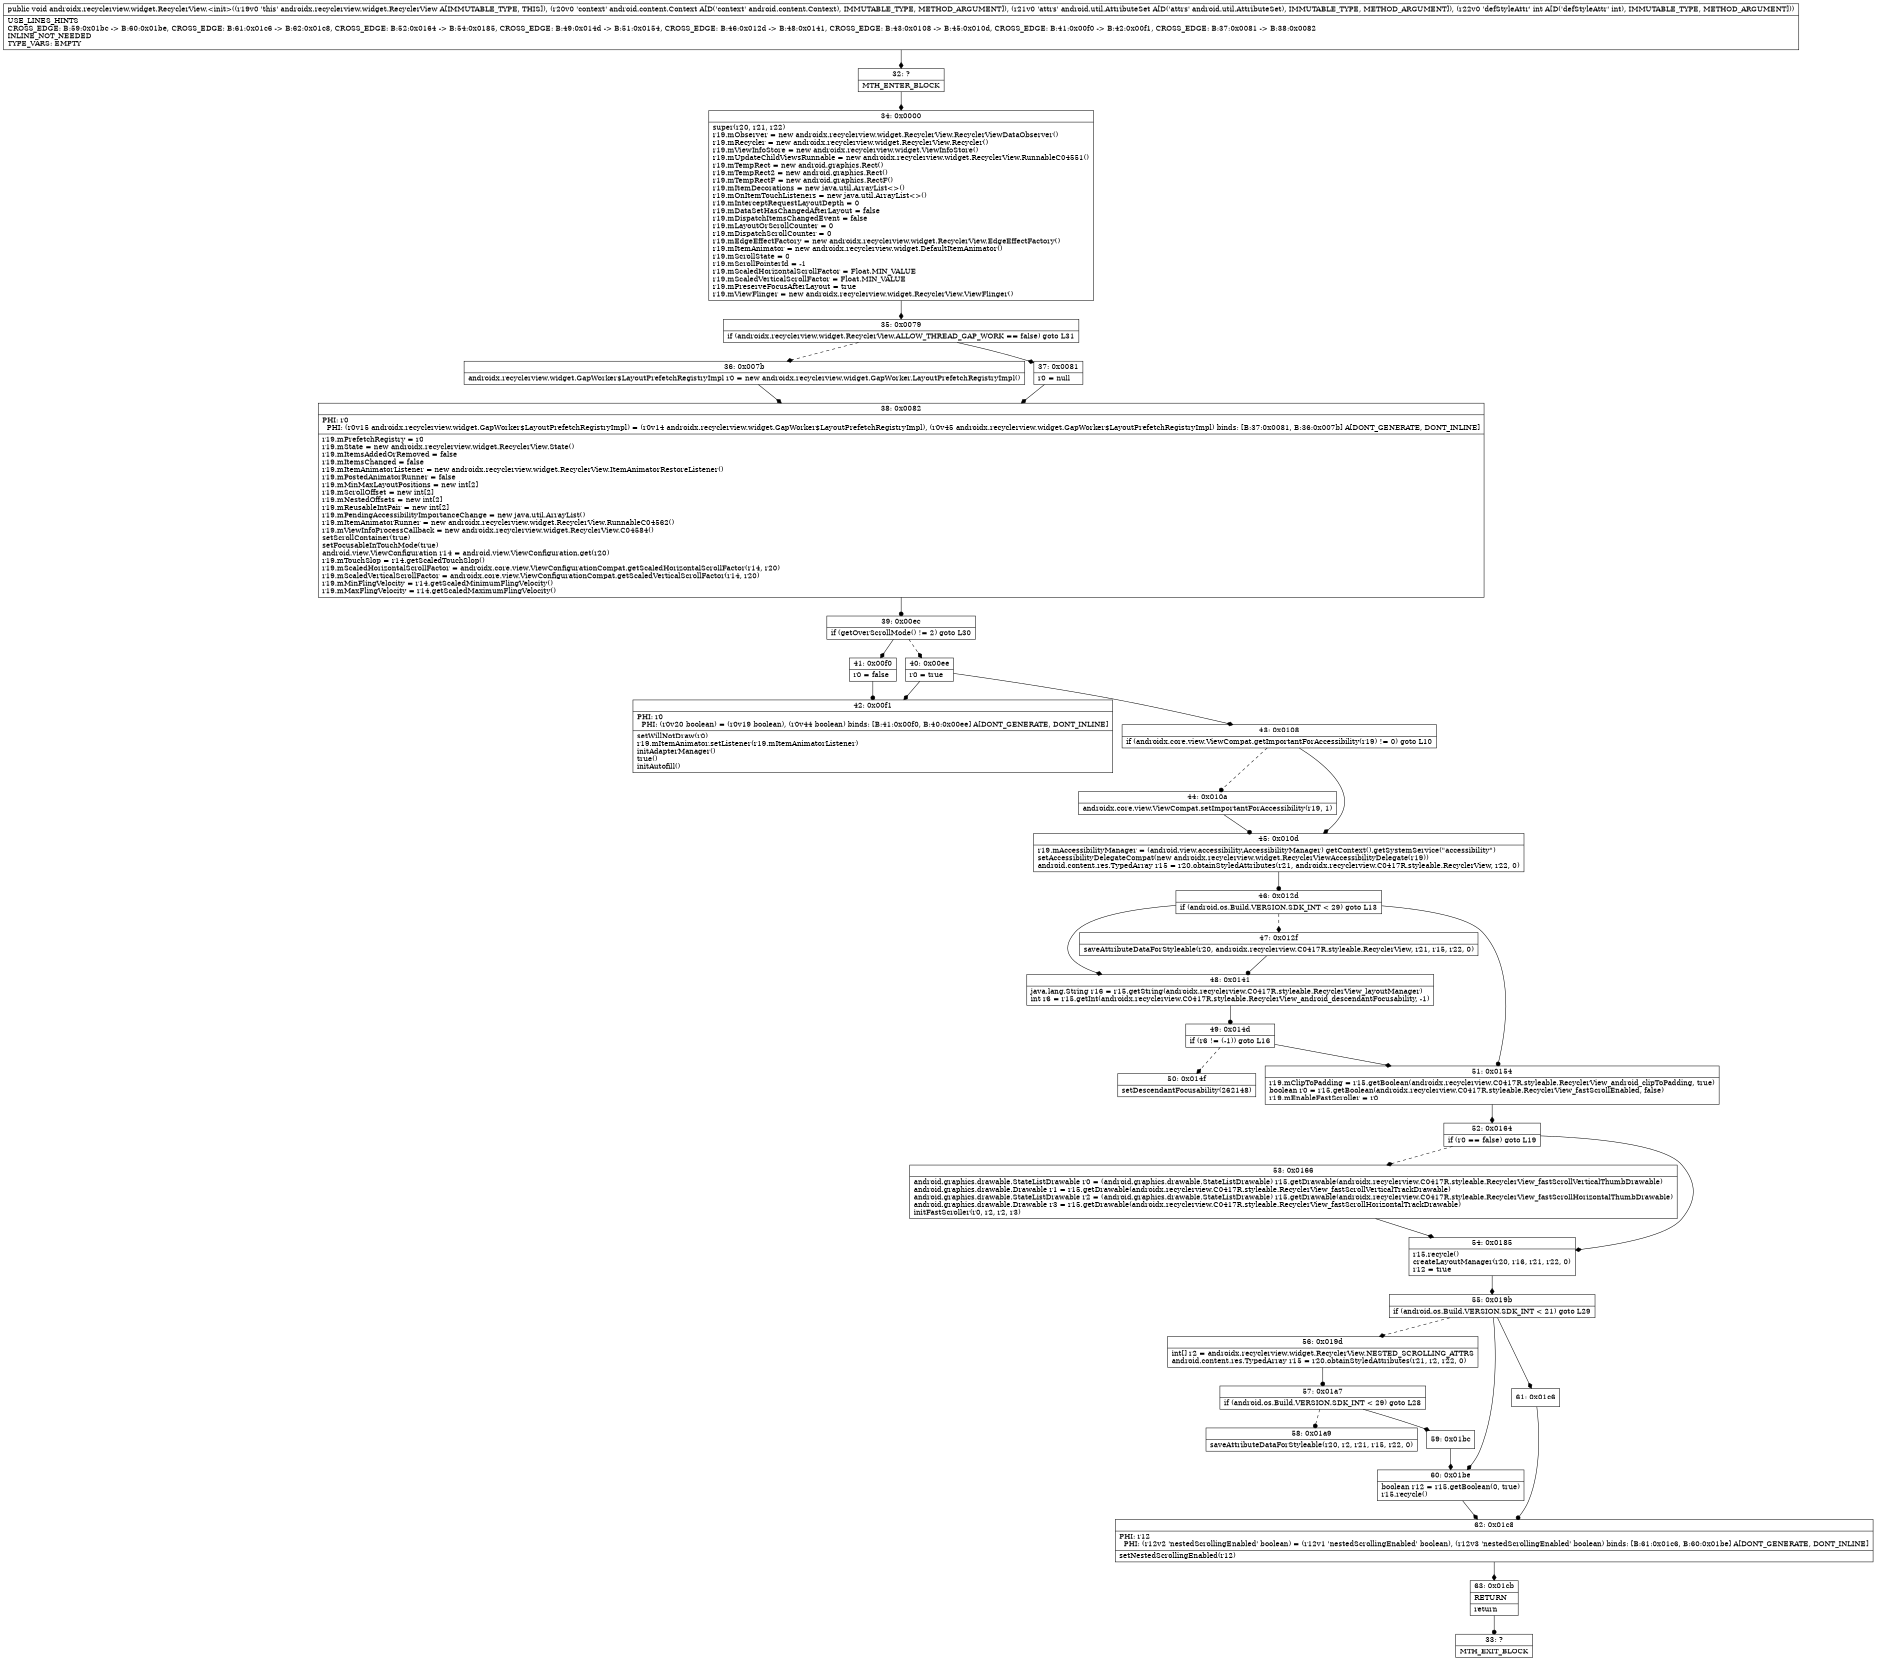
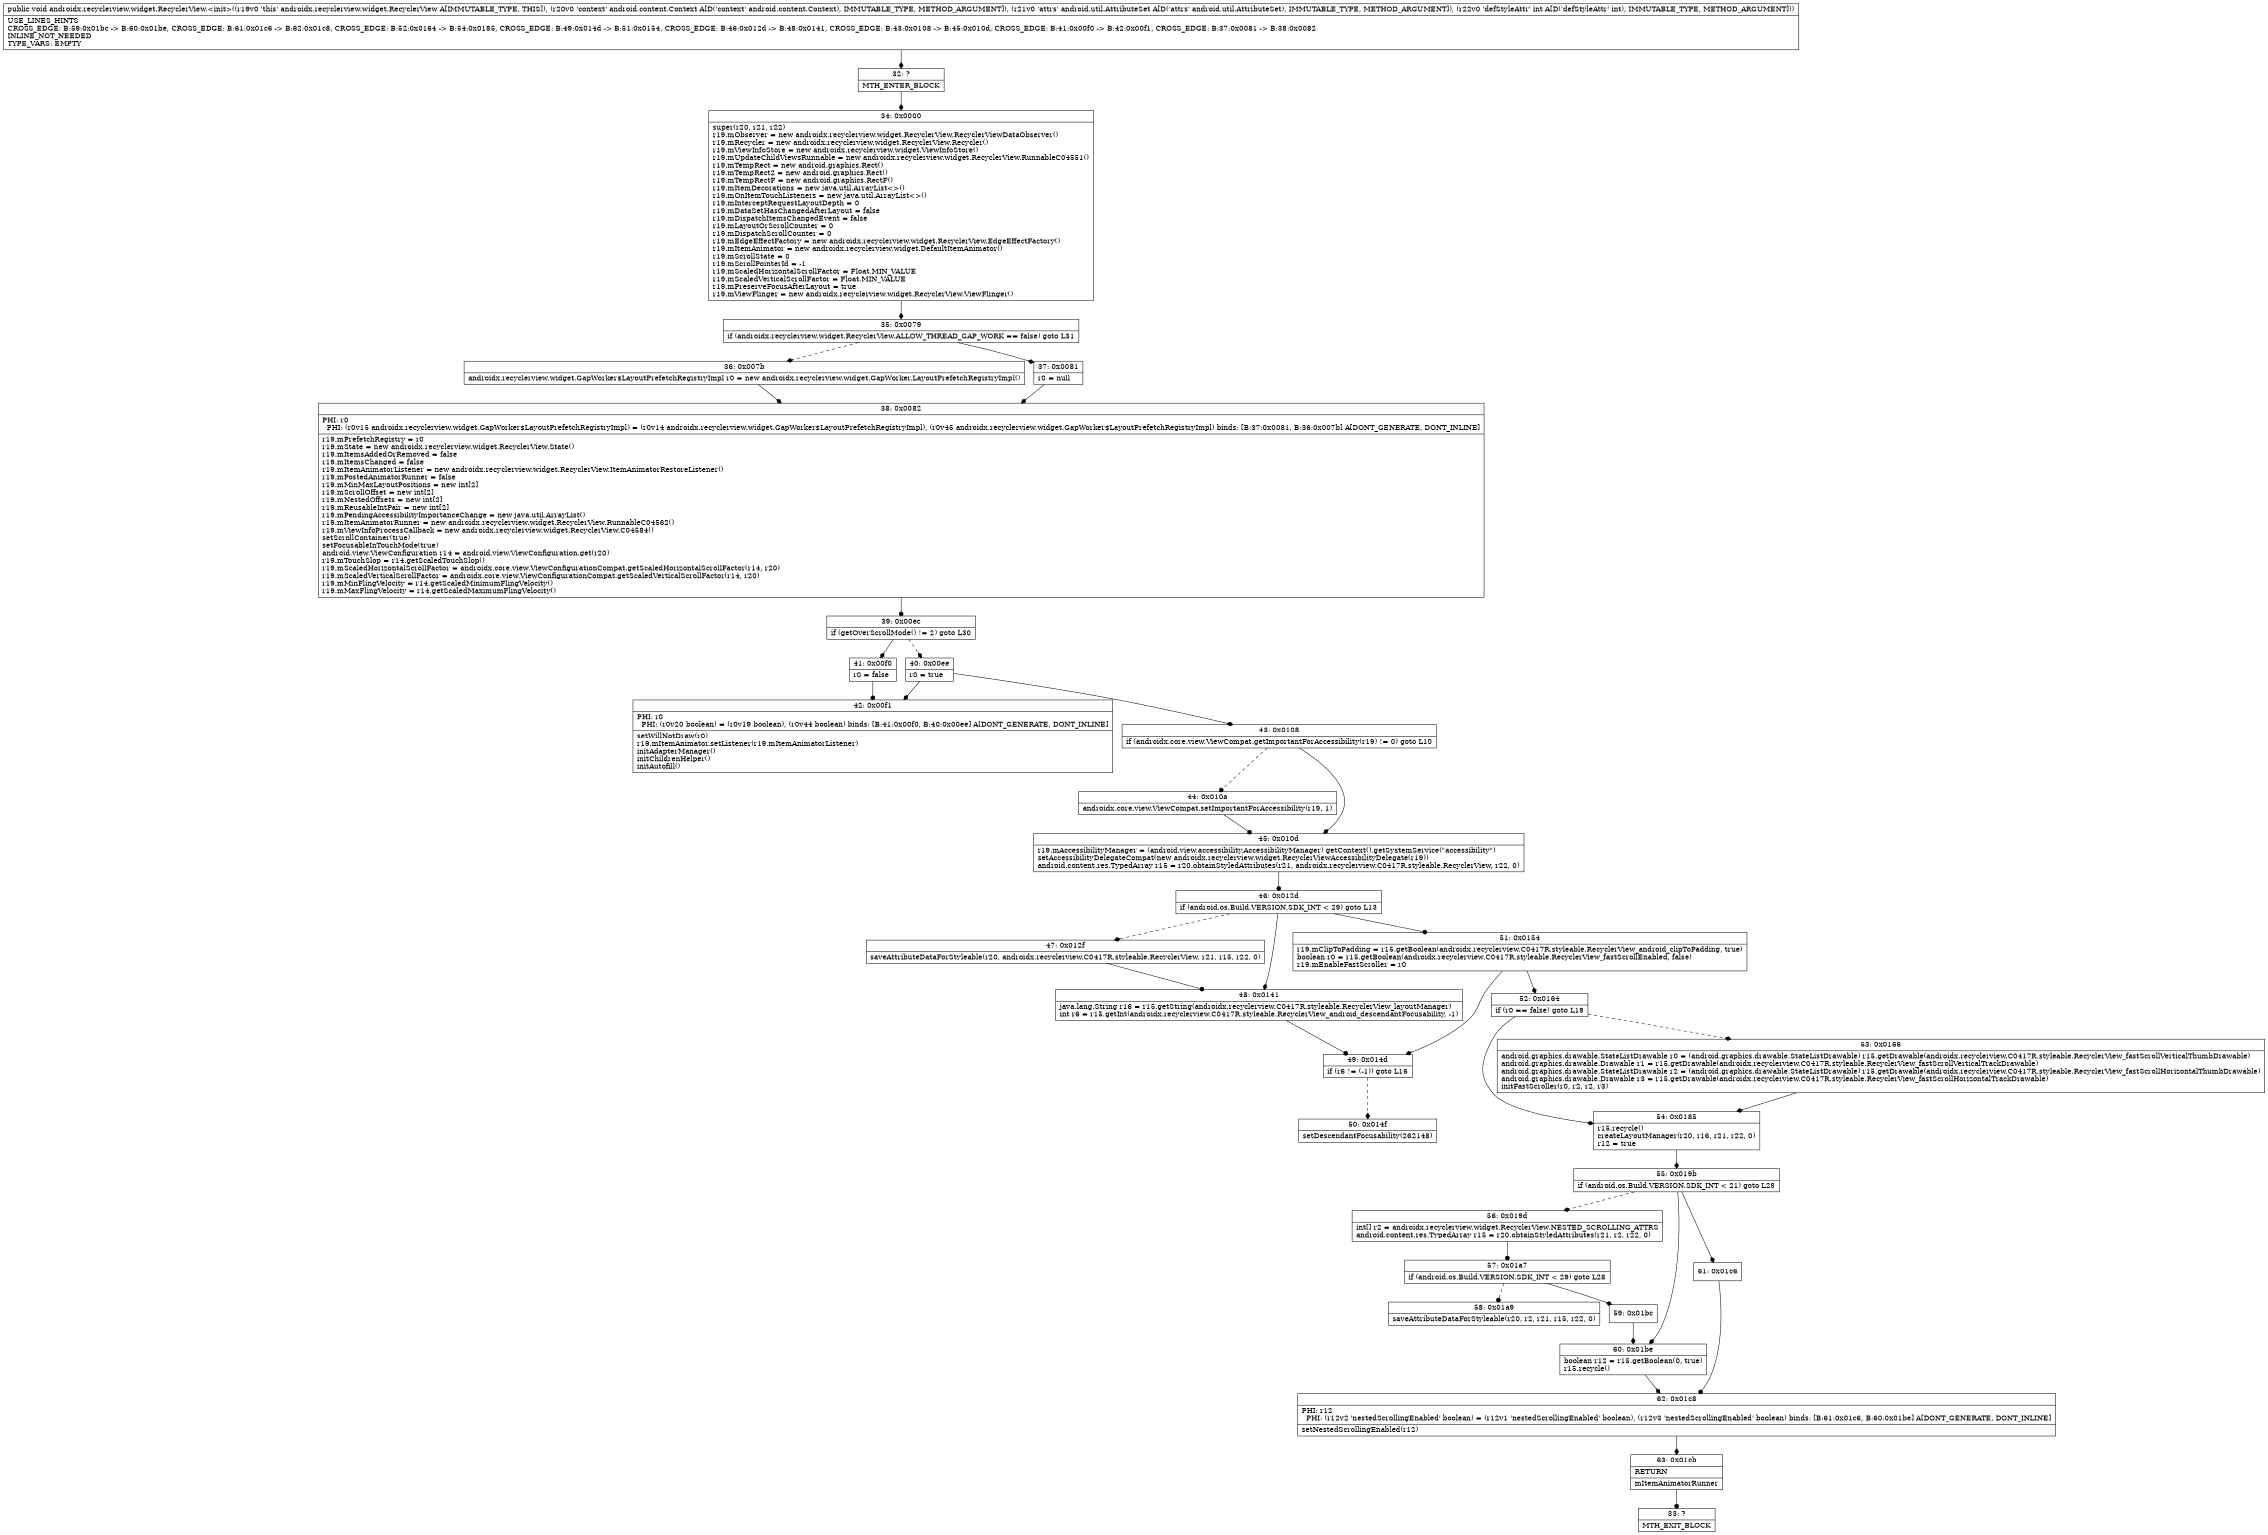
node "42: 0x00f1": text "true()" -> "initChildrenHelper()"
edge "49: 0x014d" -> "51: 0x0154": reversed
node "63: 0x01cb": text "return" -> "mItemAnimatorRunner"
